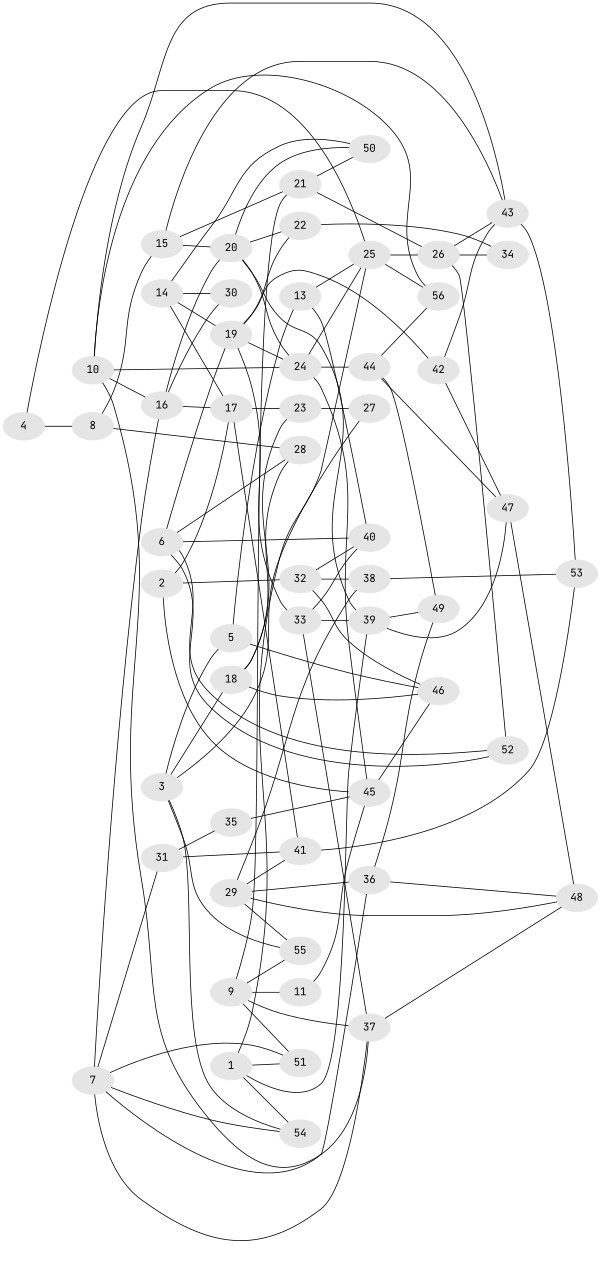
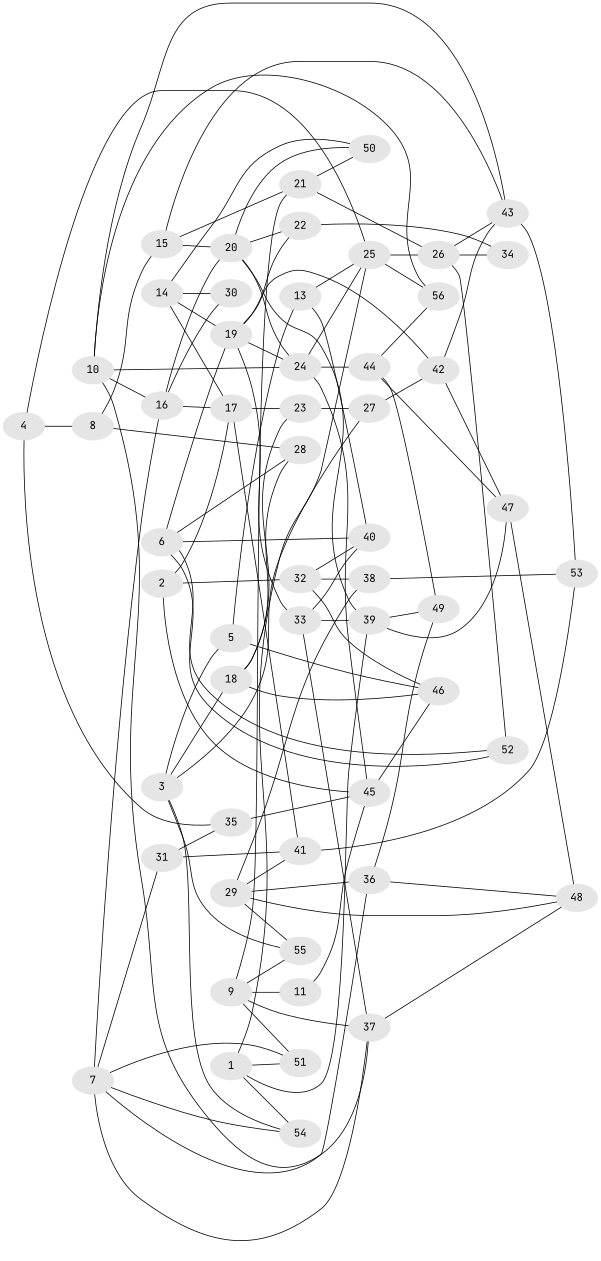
edge "42" -- "27": added
edge "4" -- "35": added
